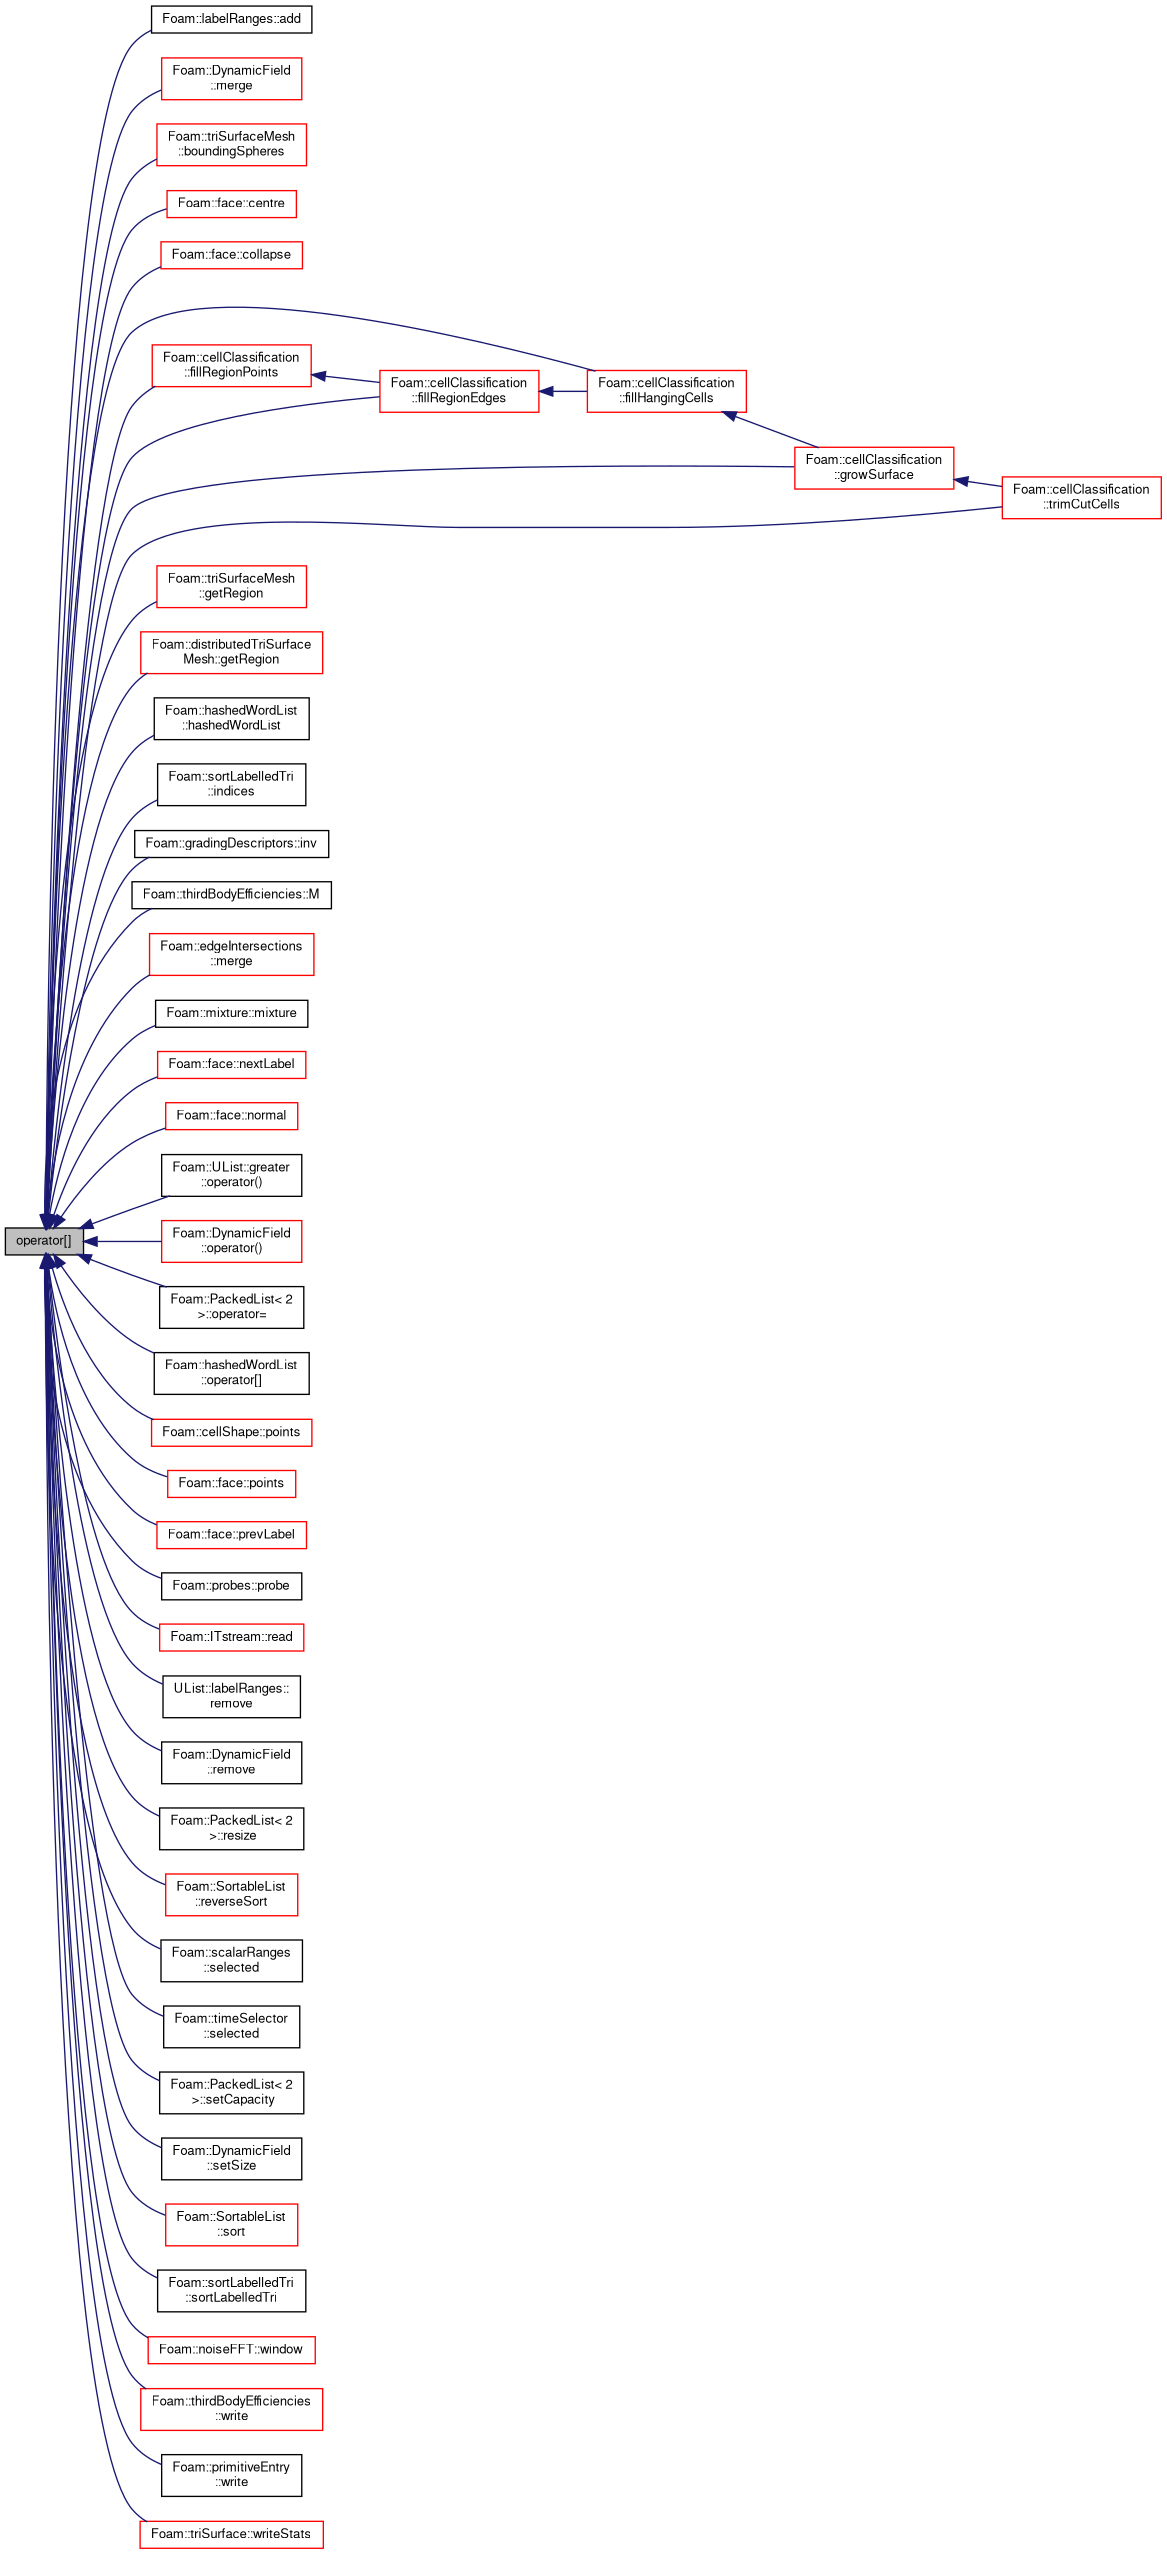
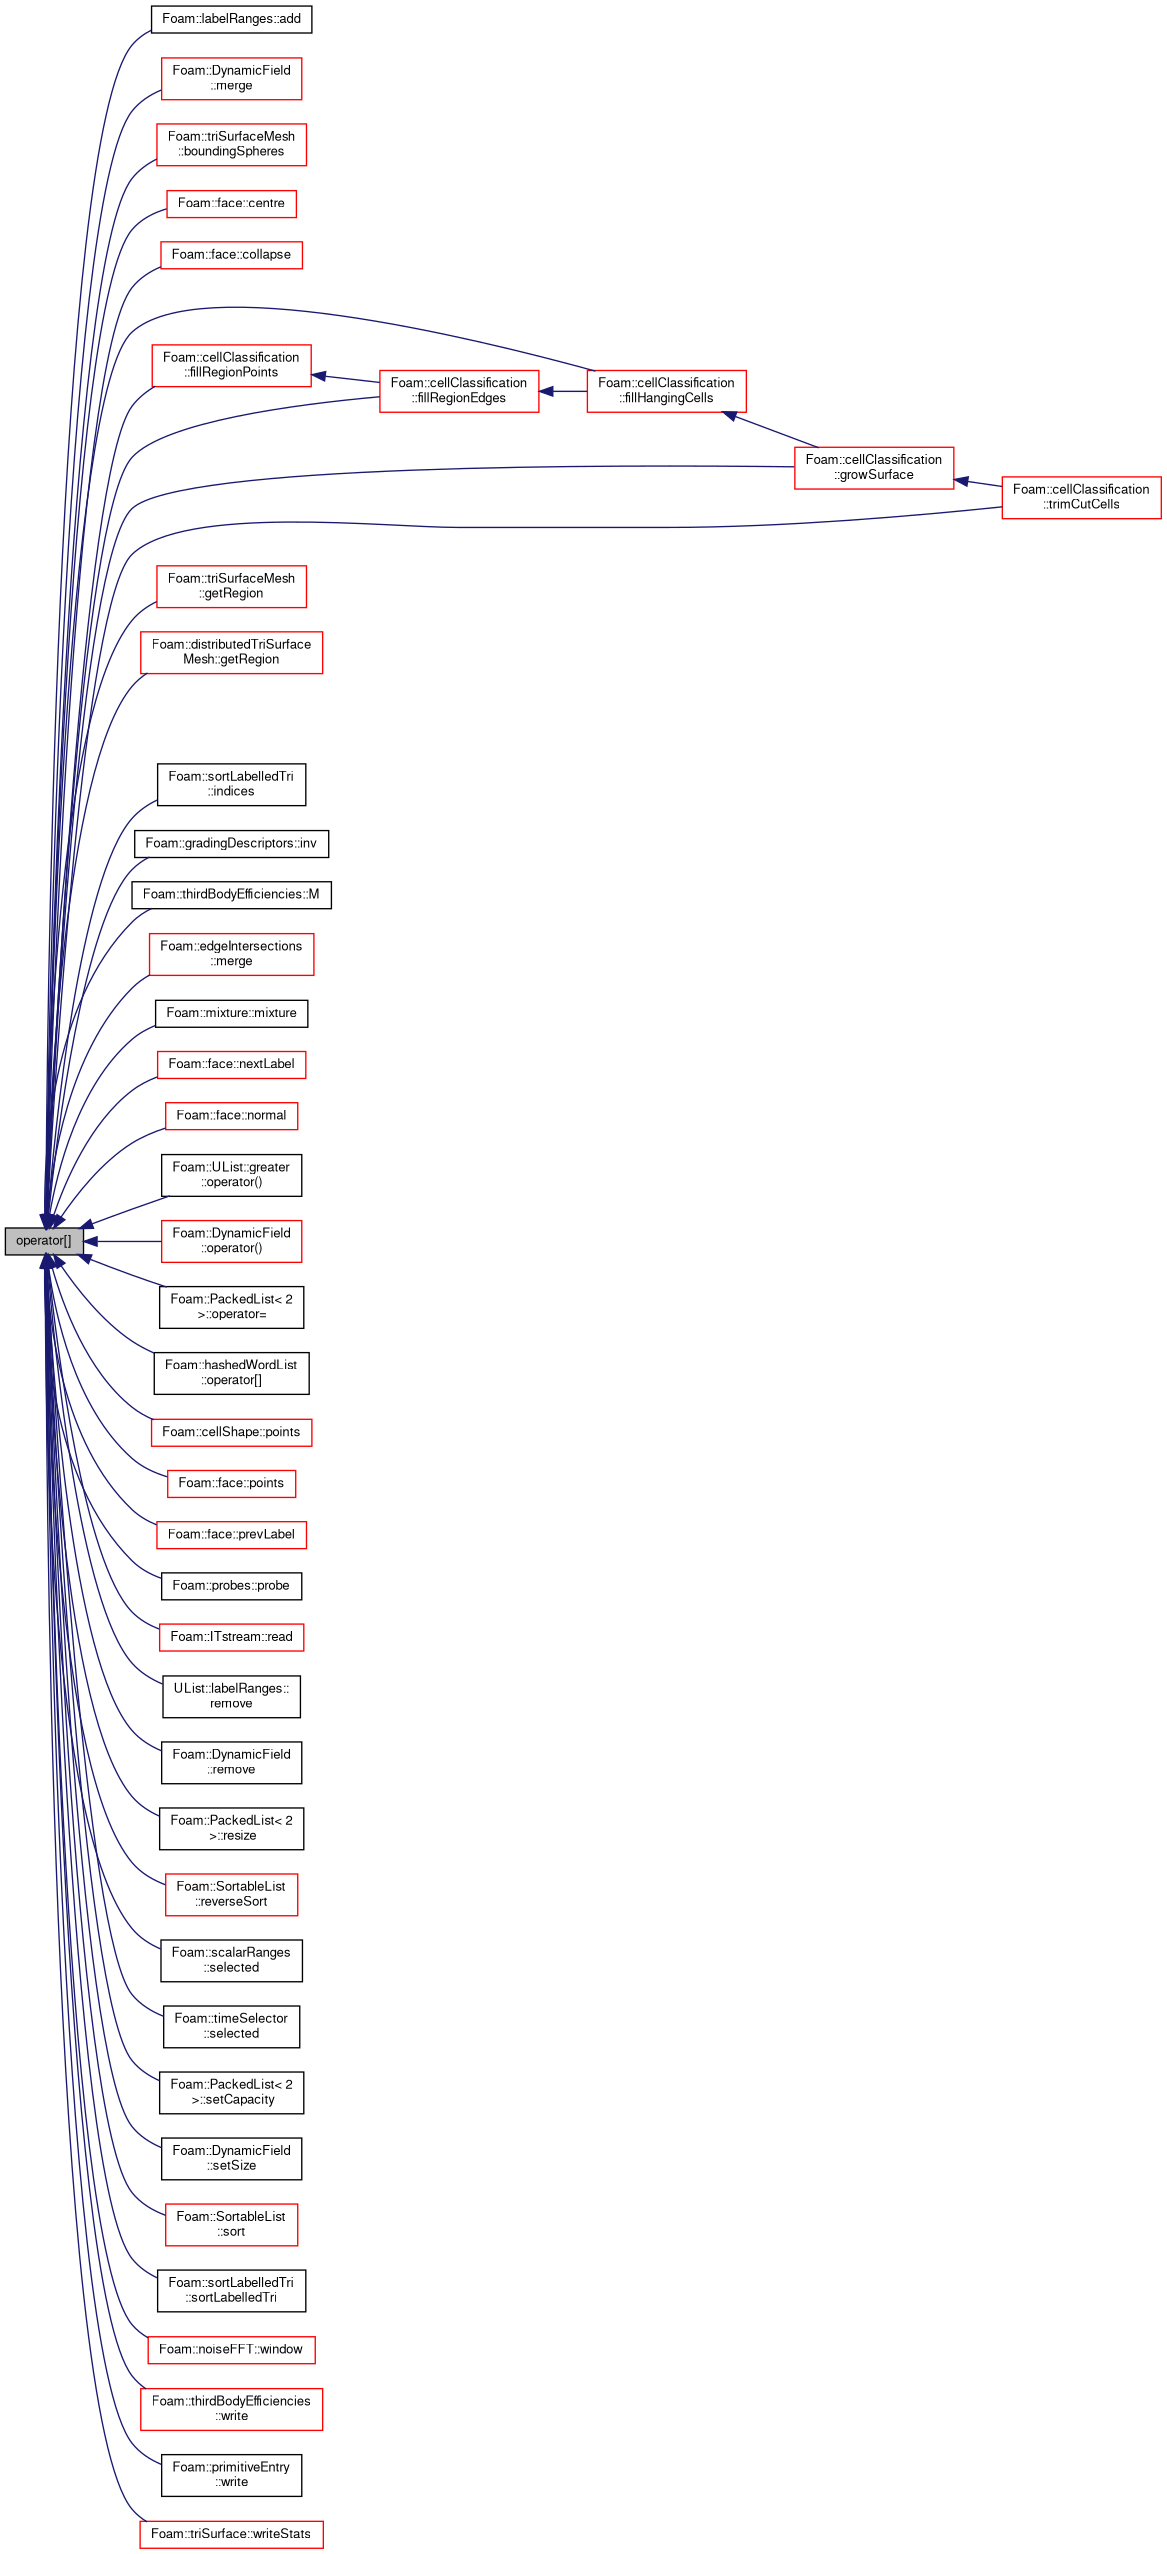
node "Foam::hashedWordList ::hashedWordList": removed
